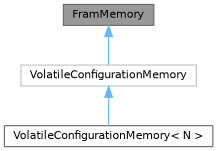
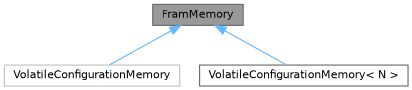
edge "VolatileConfigurationMemory< N >" -> "VolatileConfigurationMemory": now "VolatileConfigurationMemory< N >" -> "FramMemory"
